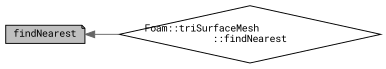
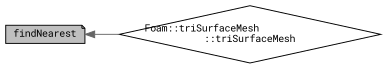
node "Foam::triSurfaceMesh ::findNearest": label "Foam::triSurfaceMesh ::findNearest" -> "Foam::triSurfaceMesh ::triSurfaceMesh"
